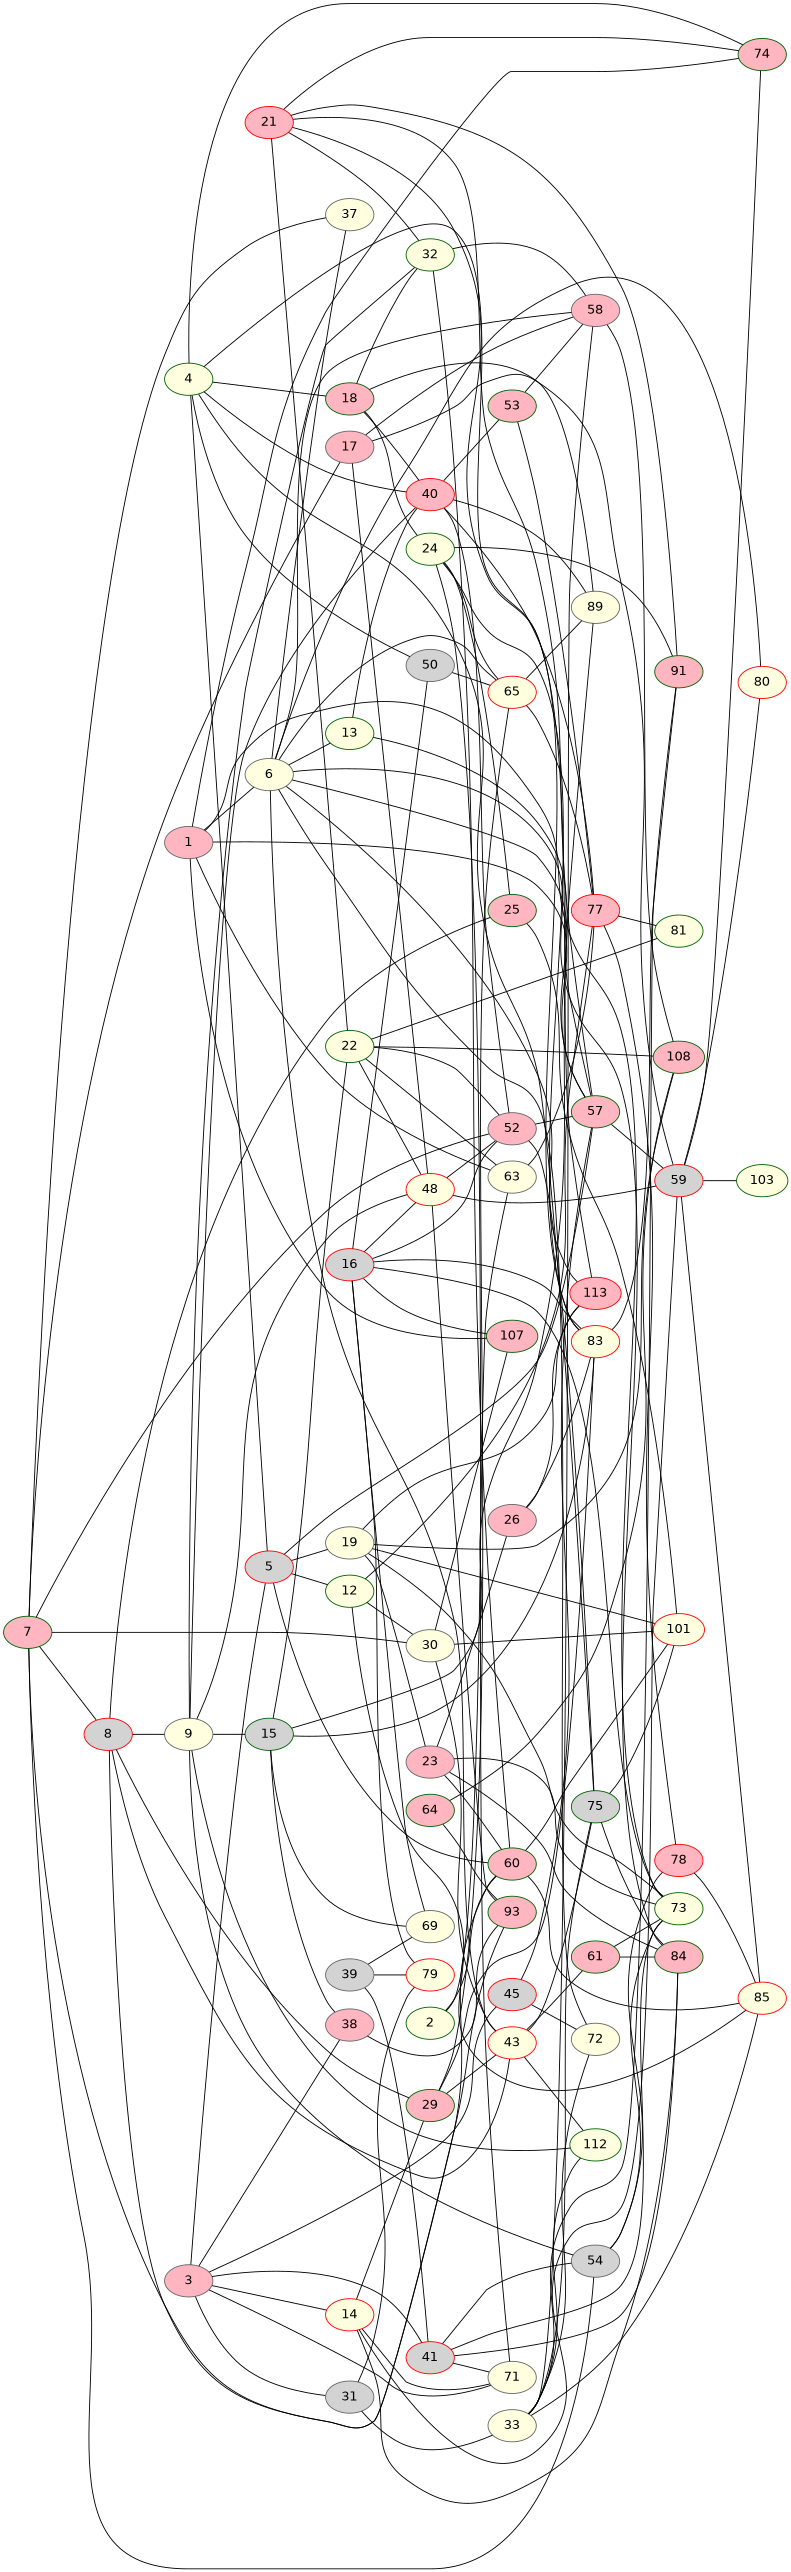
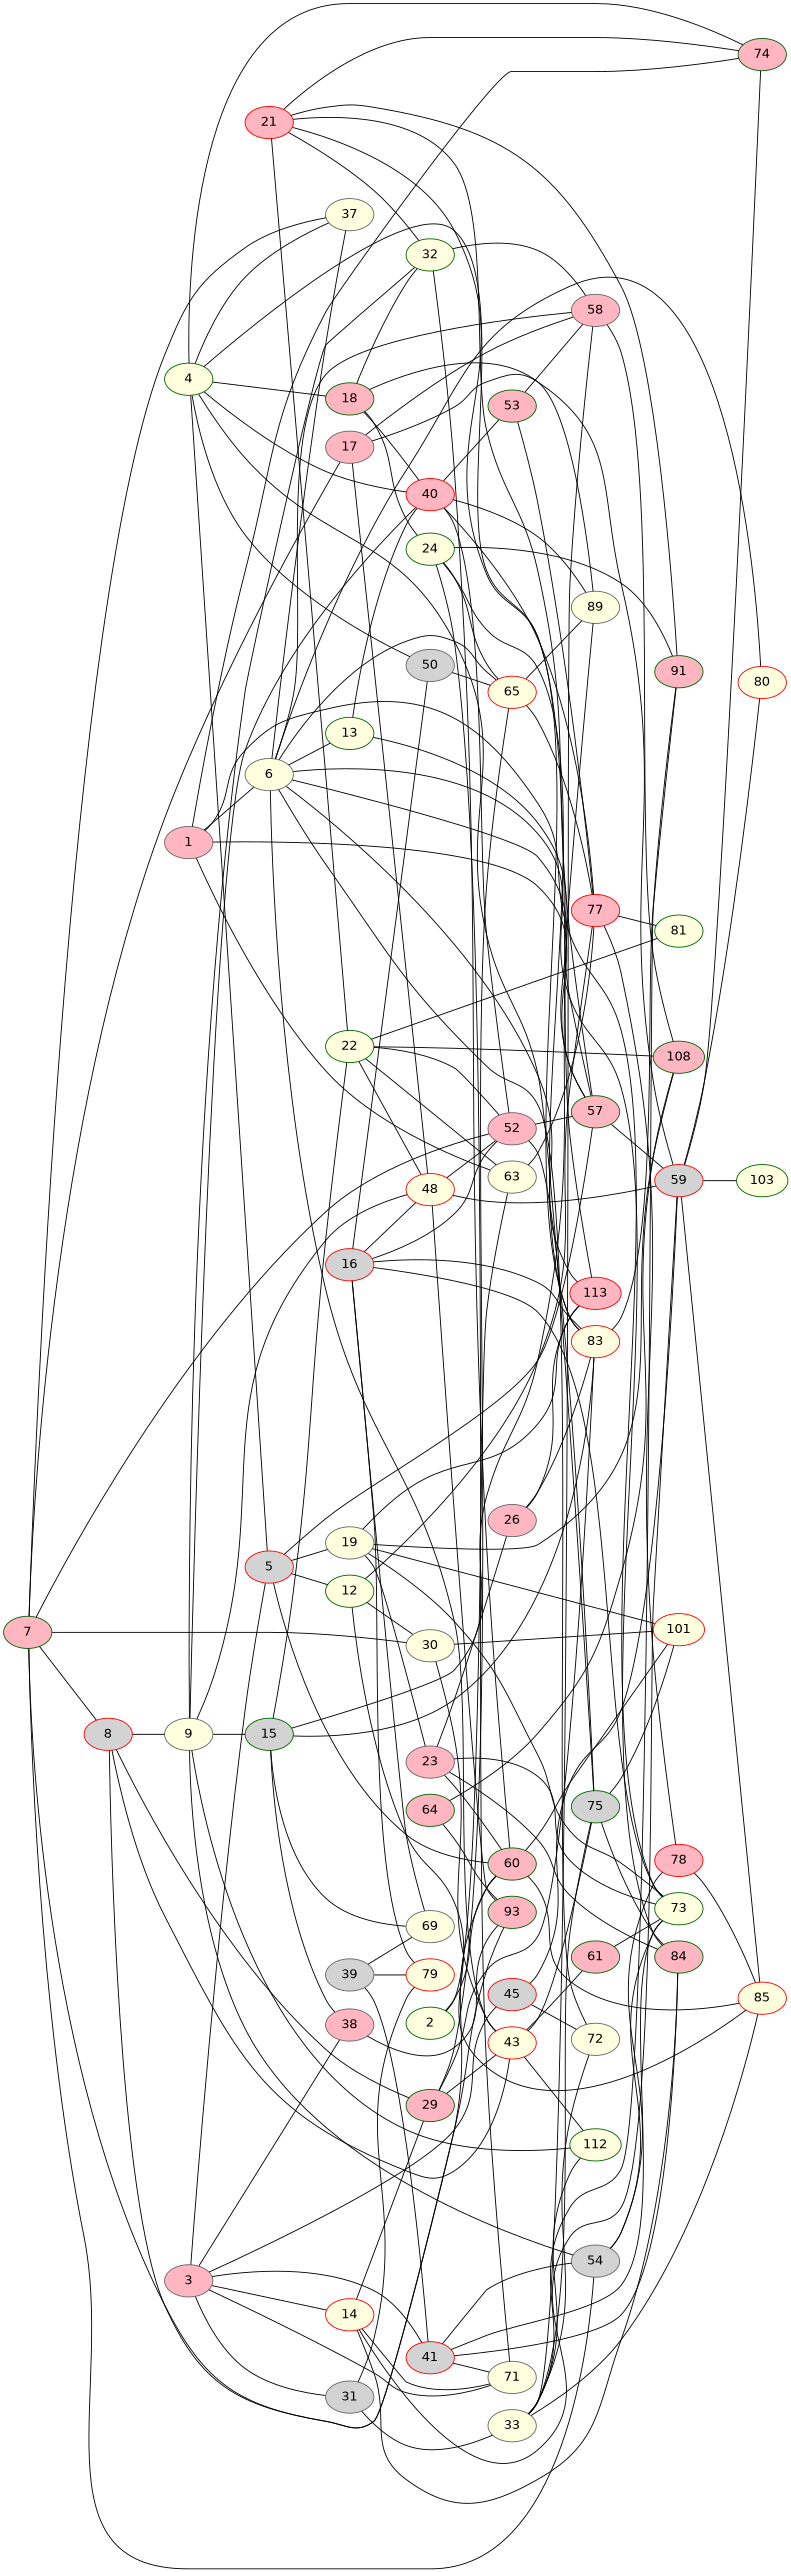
edge "37" -- "4": added
node "25": removed
node "107": removed
edge "57" -- "45": now "59" -- "45"
edge "61" -- "84": removed
